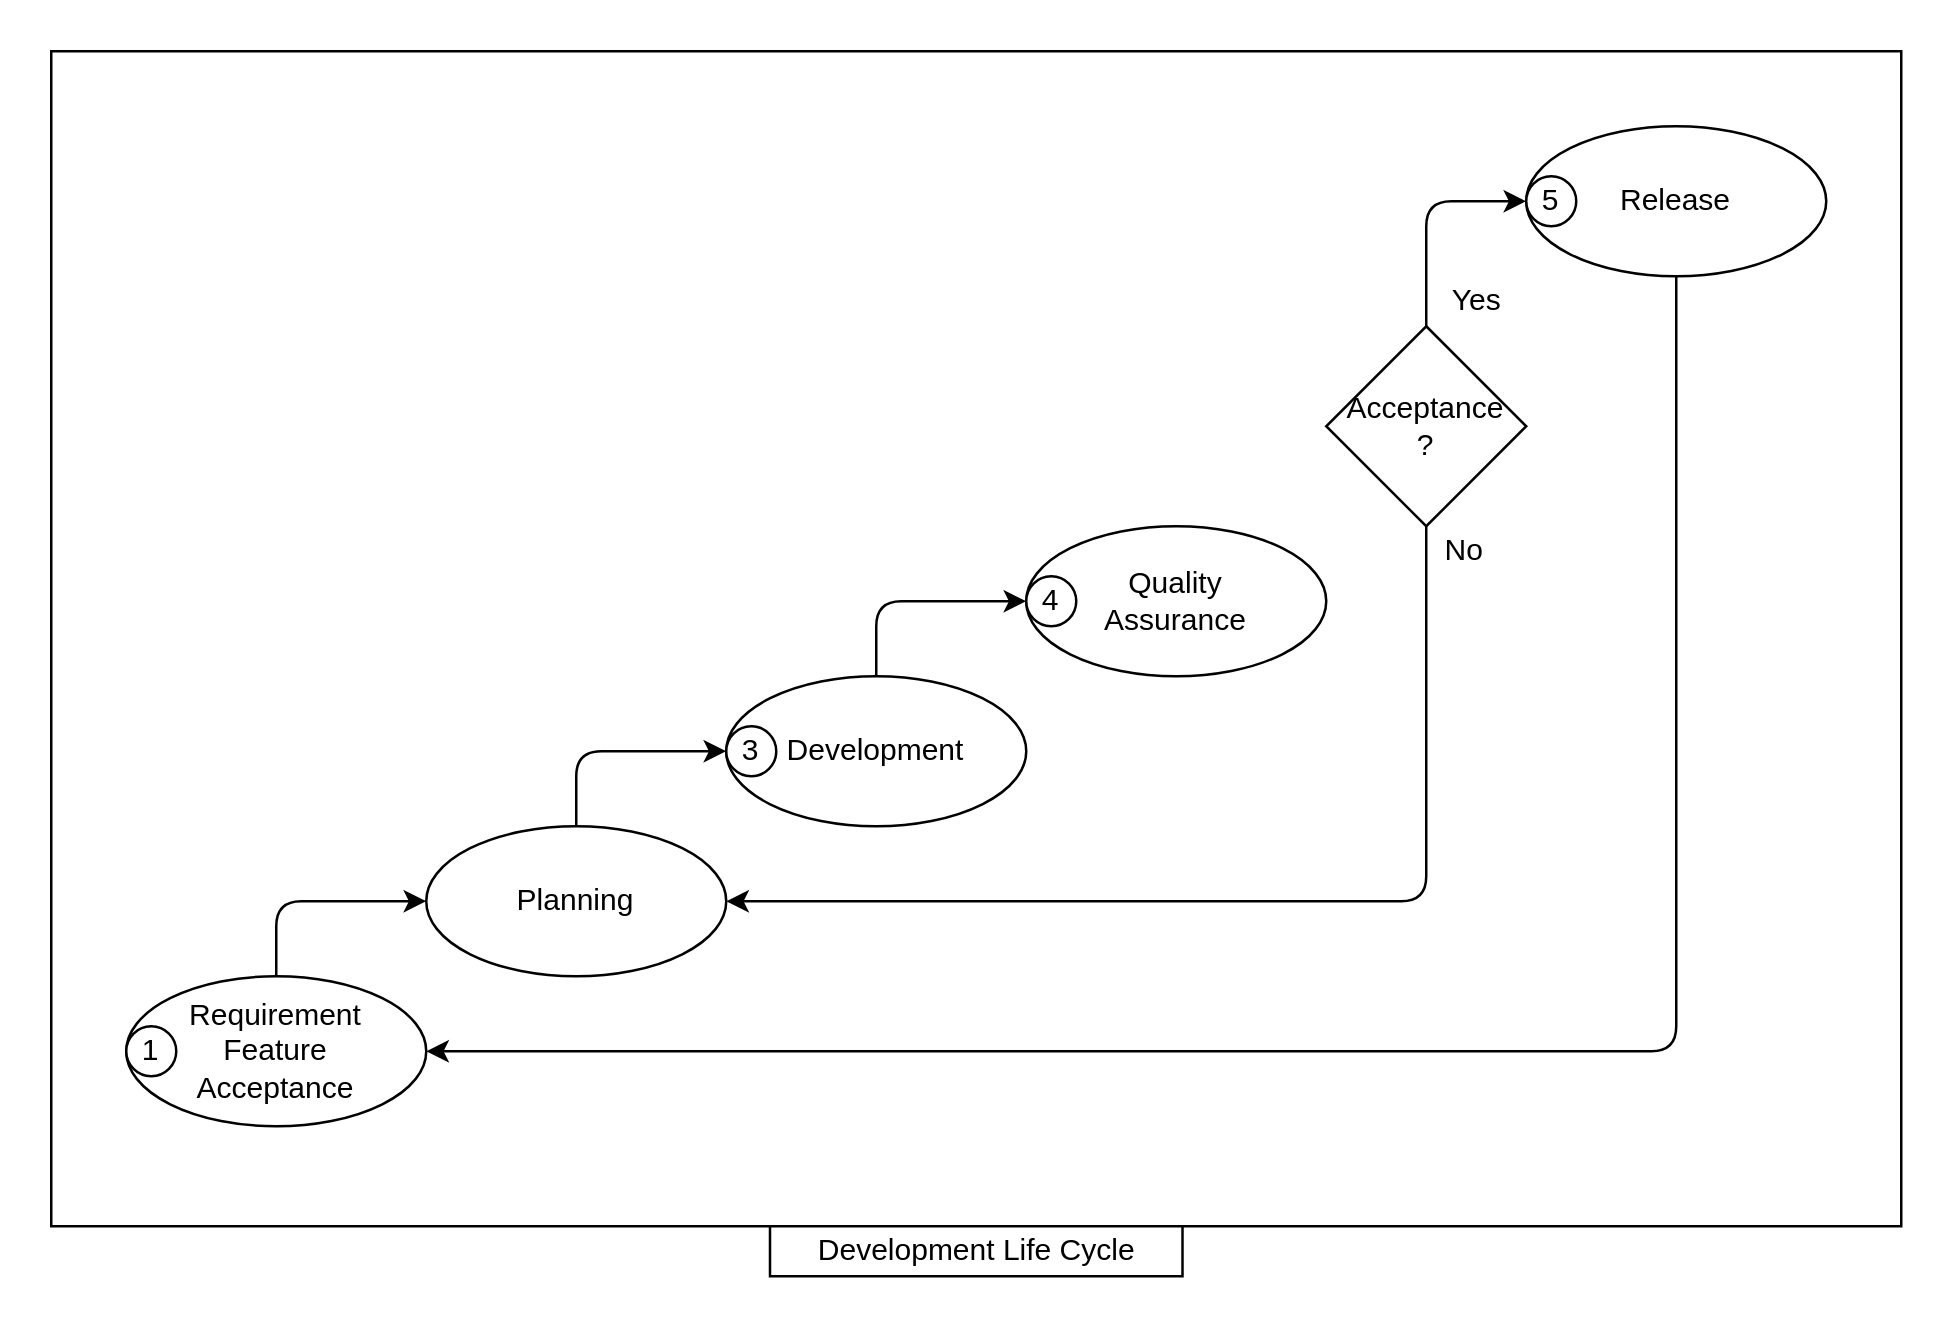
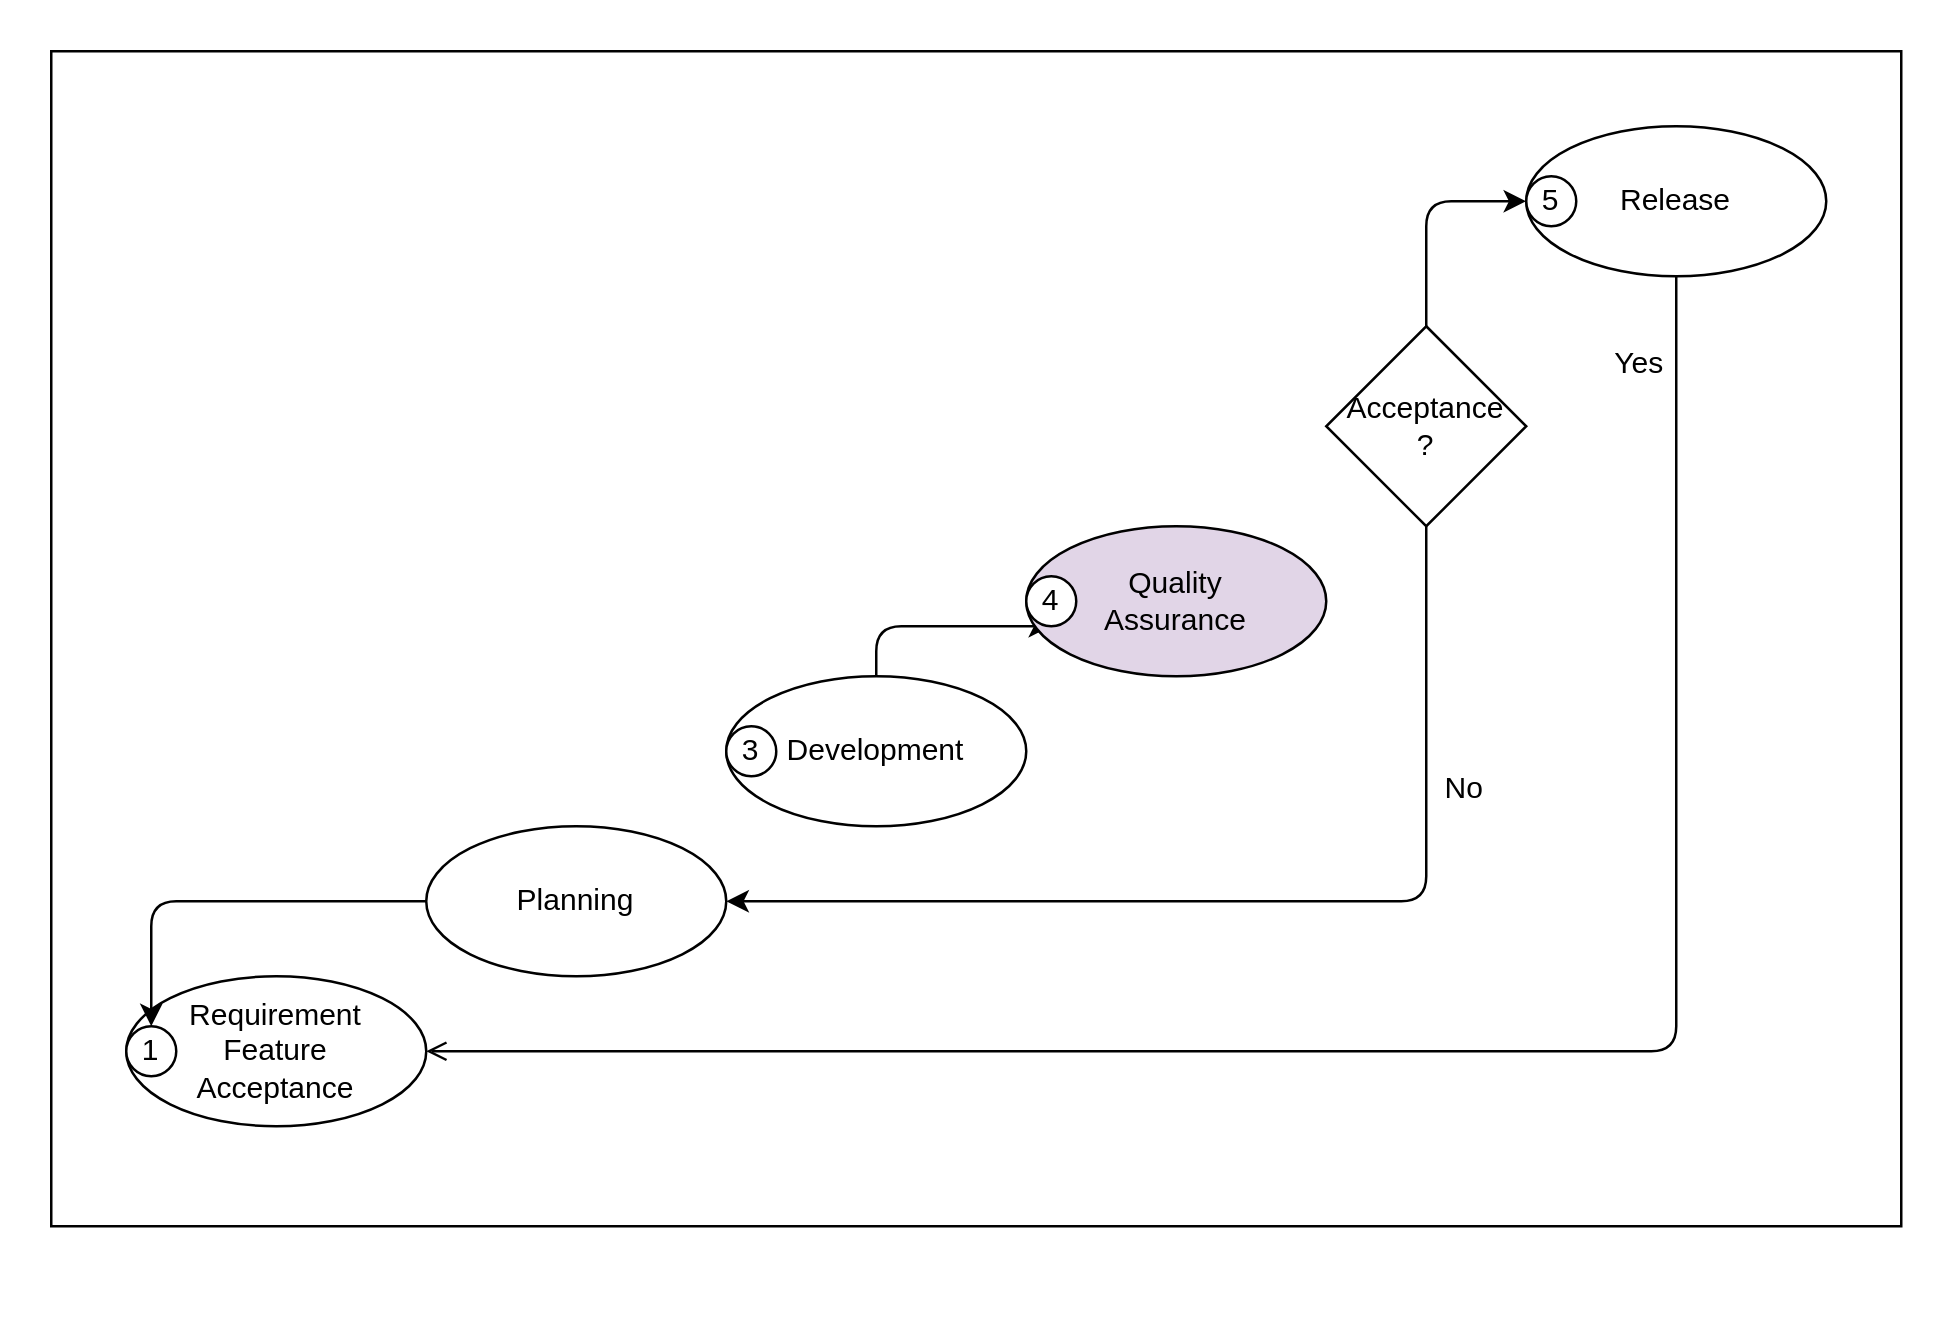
node "Yes": moved (1476, 301) -> (1639, 364)
node "No": moved (1464, 551) -> (1464, 789)
edge "Development" -> "Quality Assurance": now "Development" -> "4"
node "Quality Assurance": fillcolor #ffffff -> #e1d5e7
edge "Planning" -> "Development": now "Planning" -> "1"
edge "Requirement Feature Acceptance" -> "Planning": removed
edge "Release" -> "Requirement Feature Acceptance": arrowhead classic -> open
node "Development Life Cycle": removed
